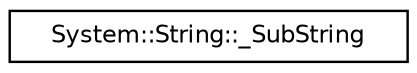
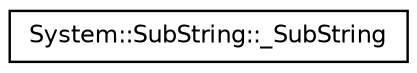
node "System::String::_SubString": label "System::String::_SubString" -> "System::SubString::_SubString"
